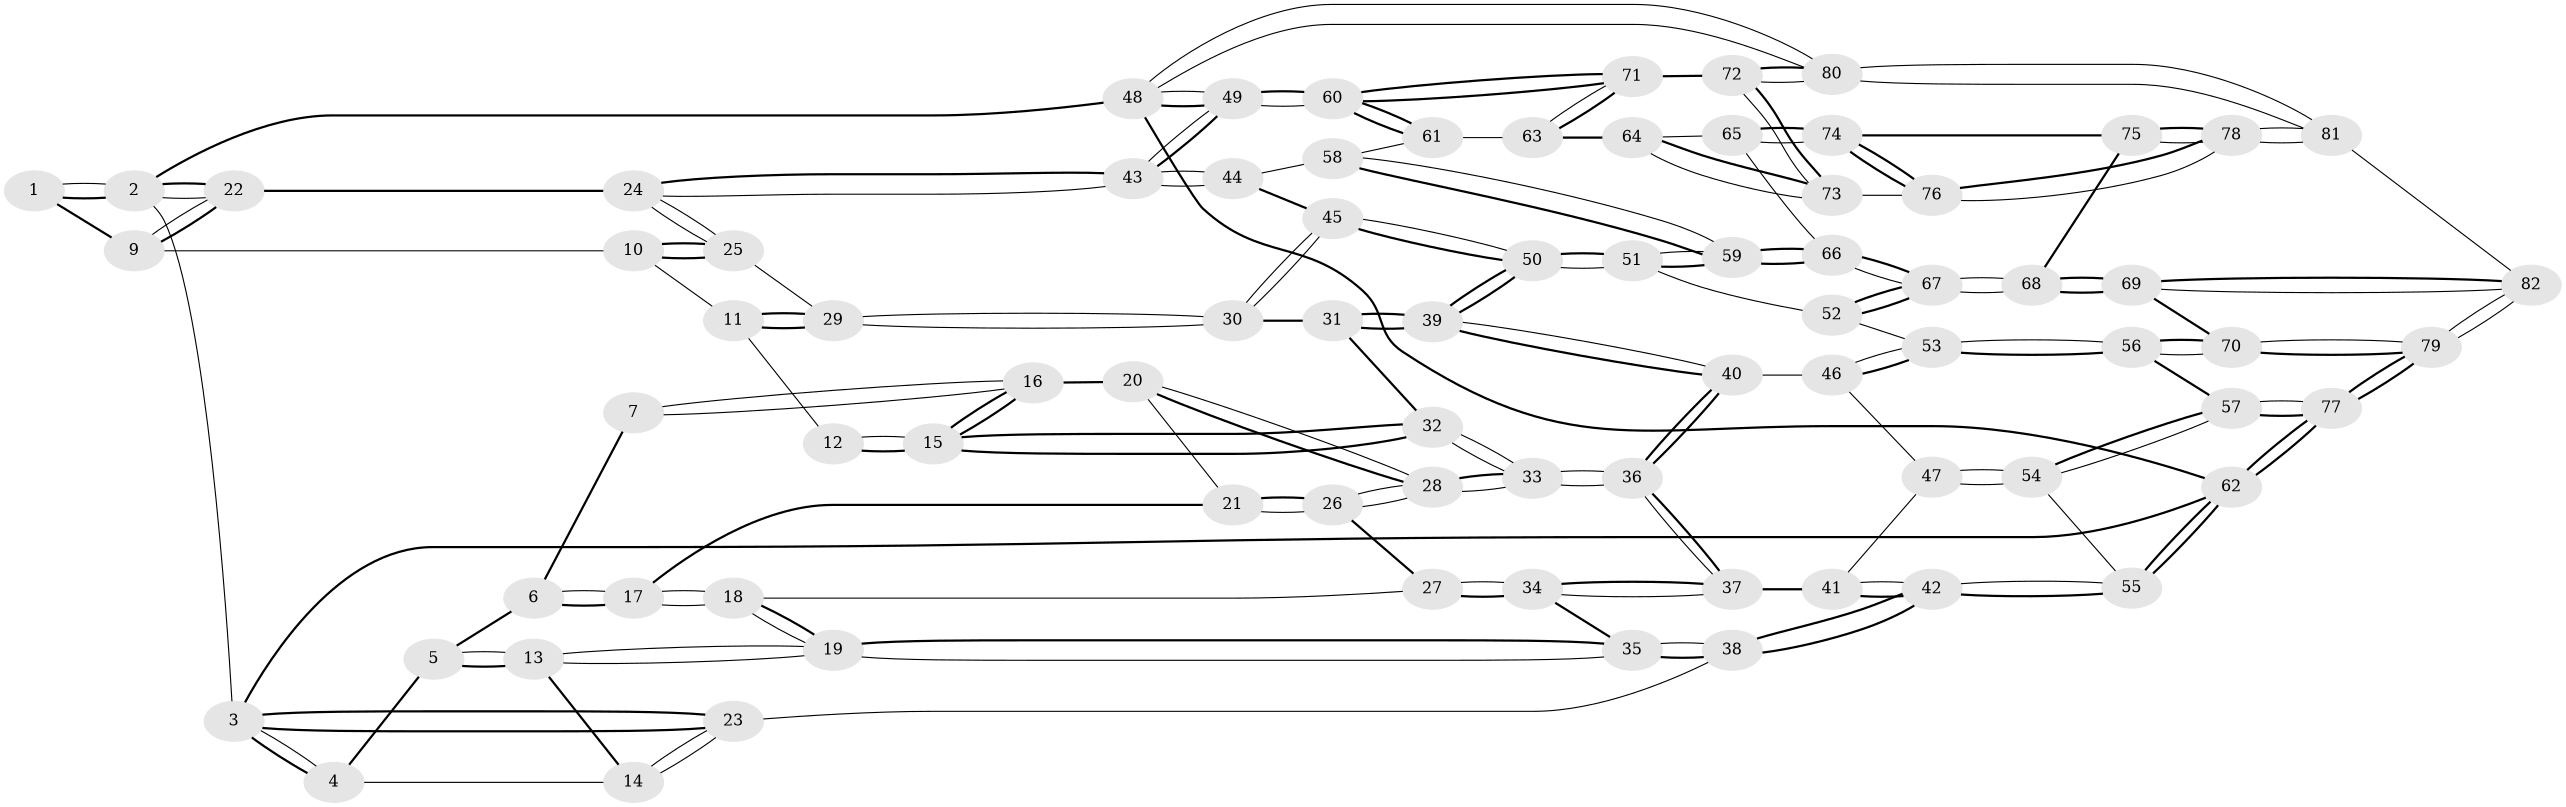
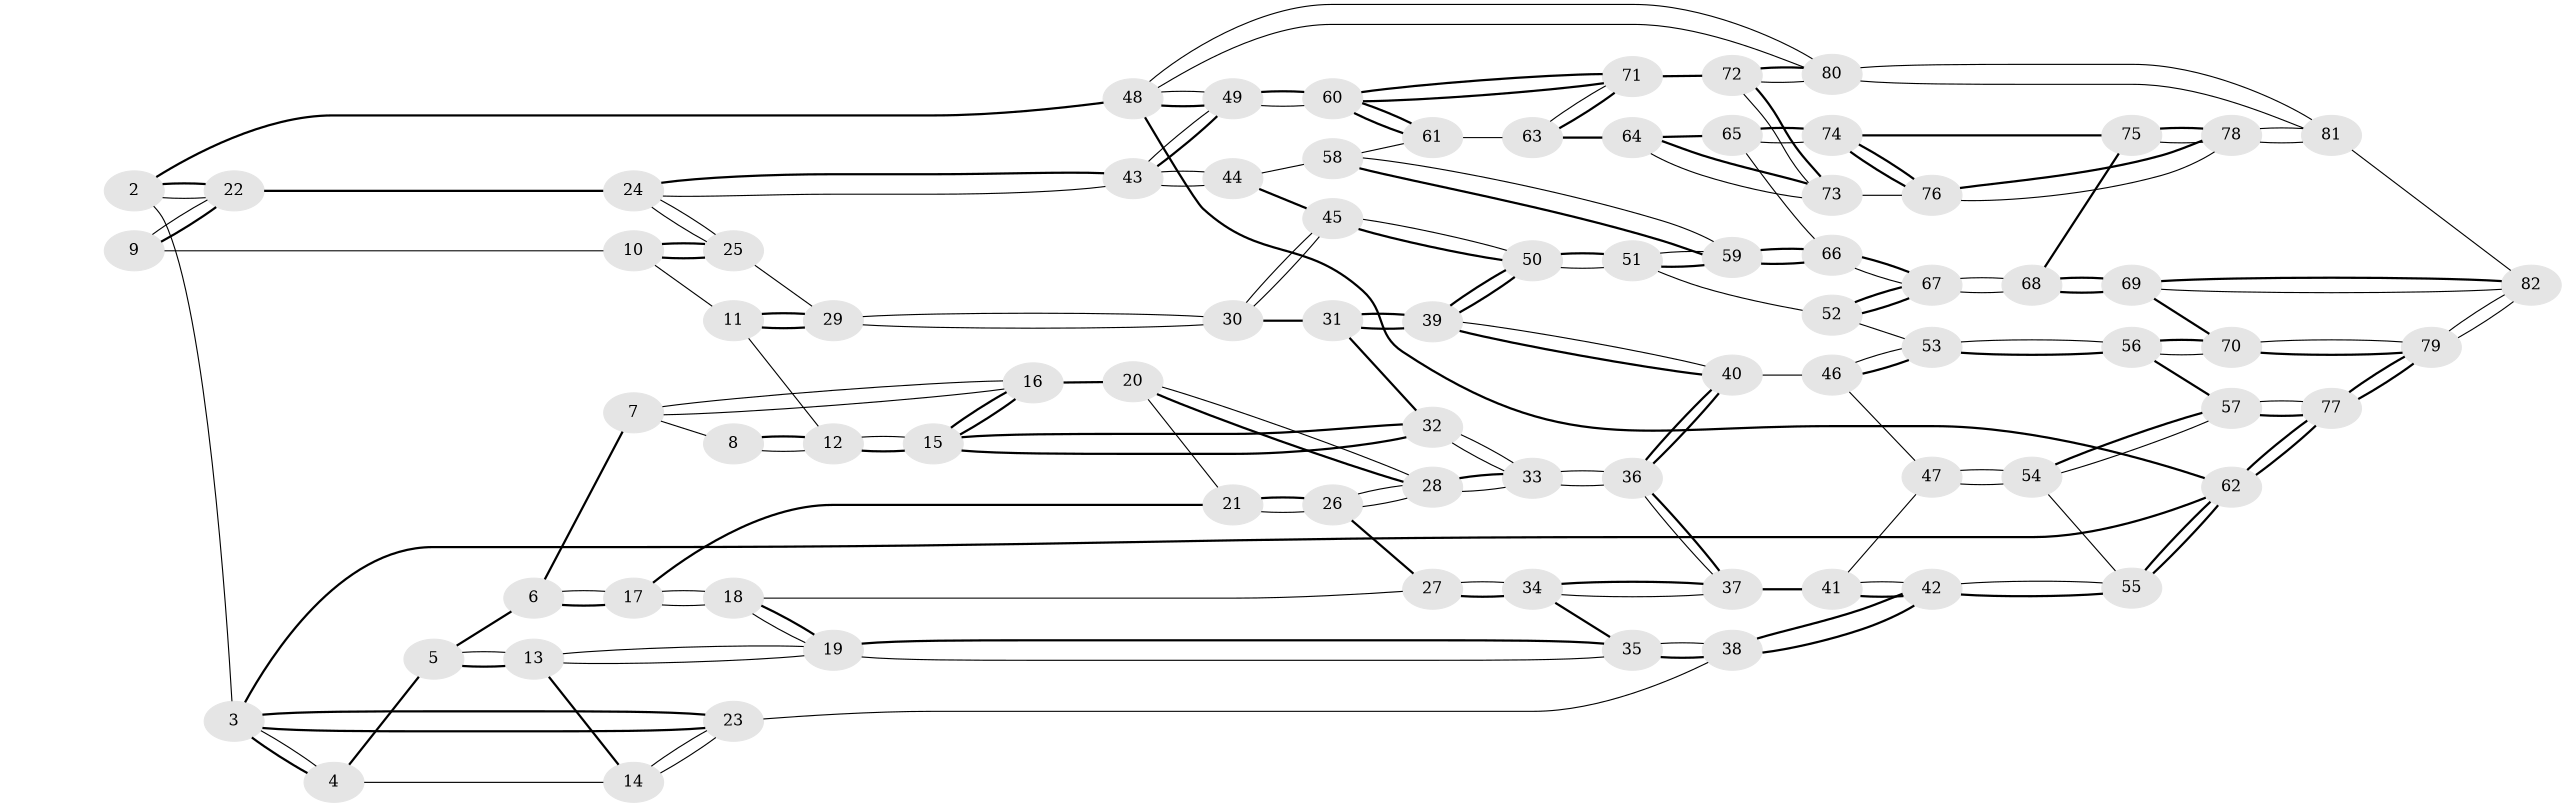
edge "65" -- "64": style solid -> bold
node "1": removed
node "8": added
